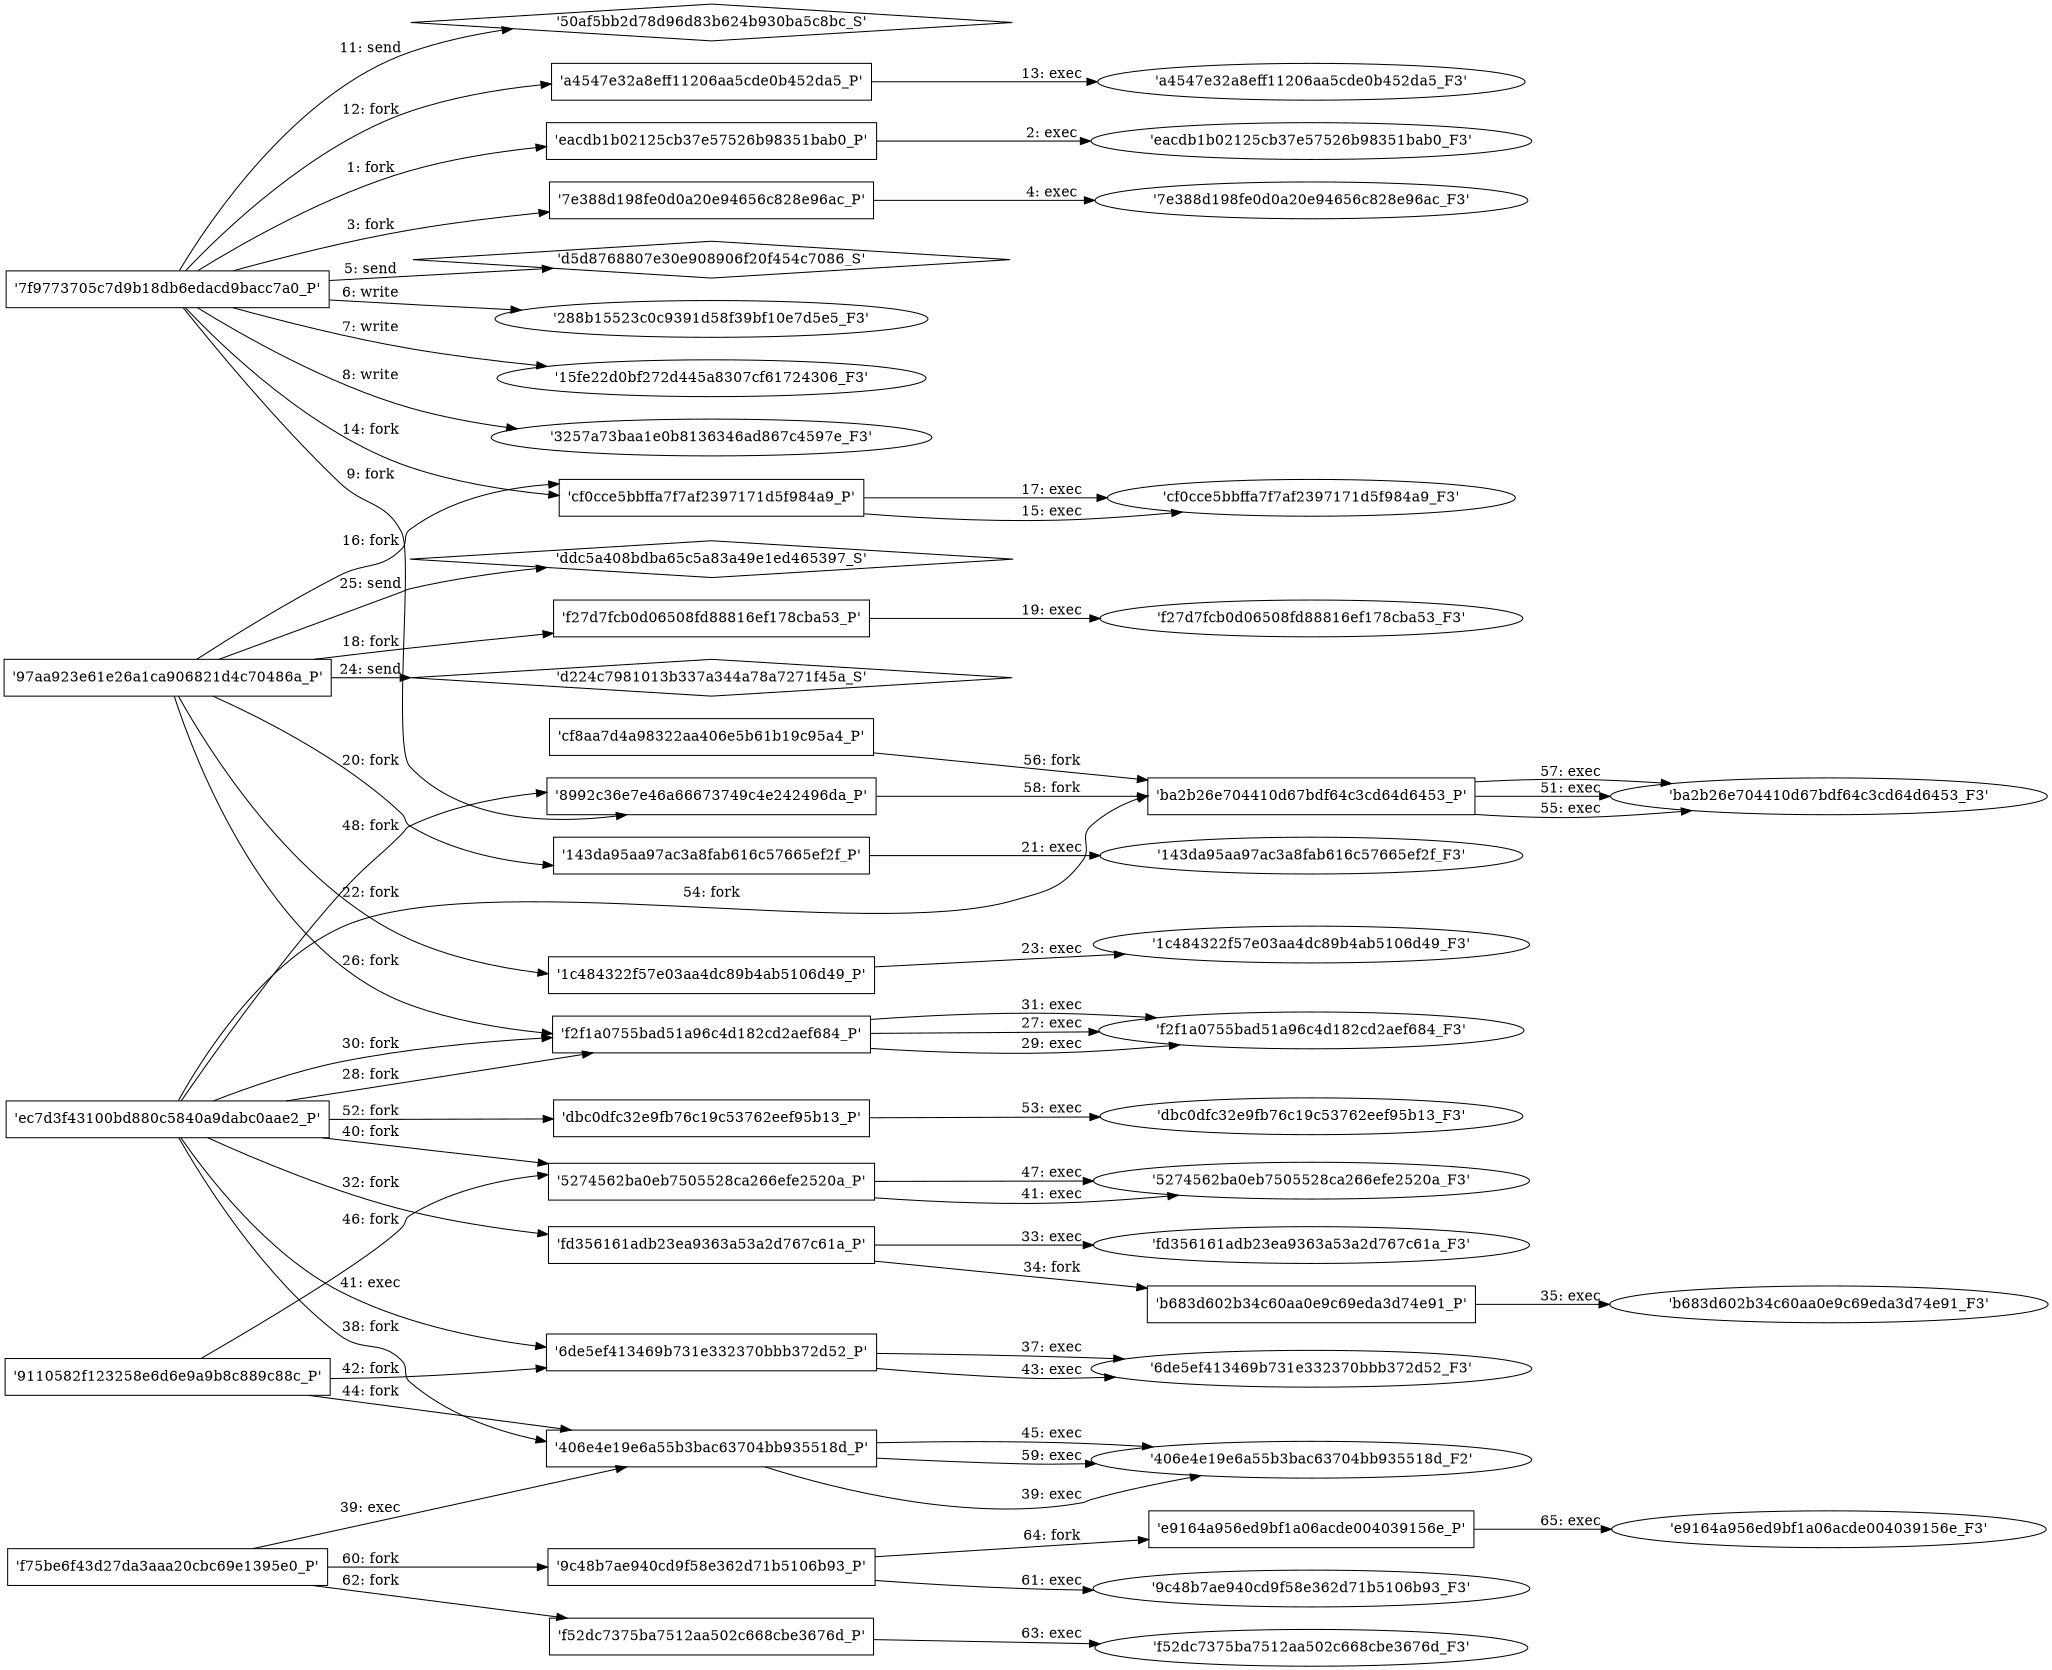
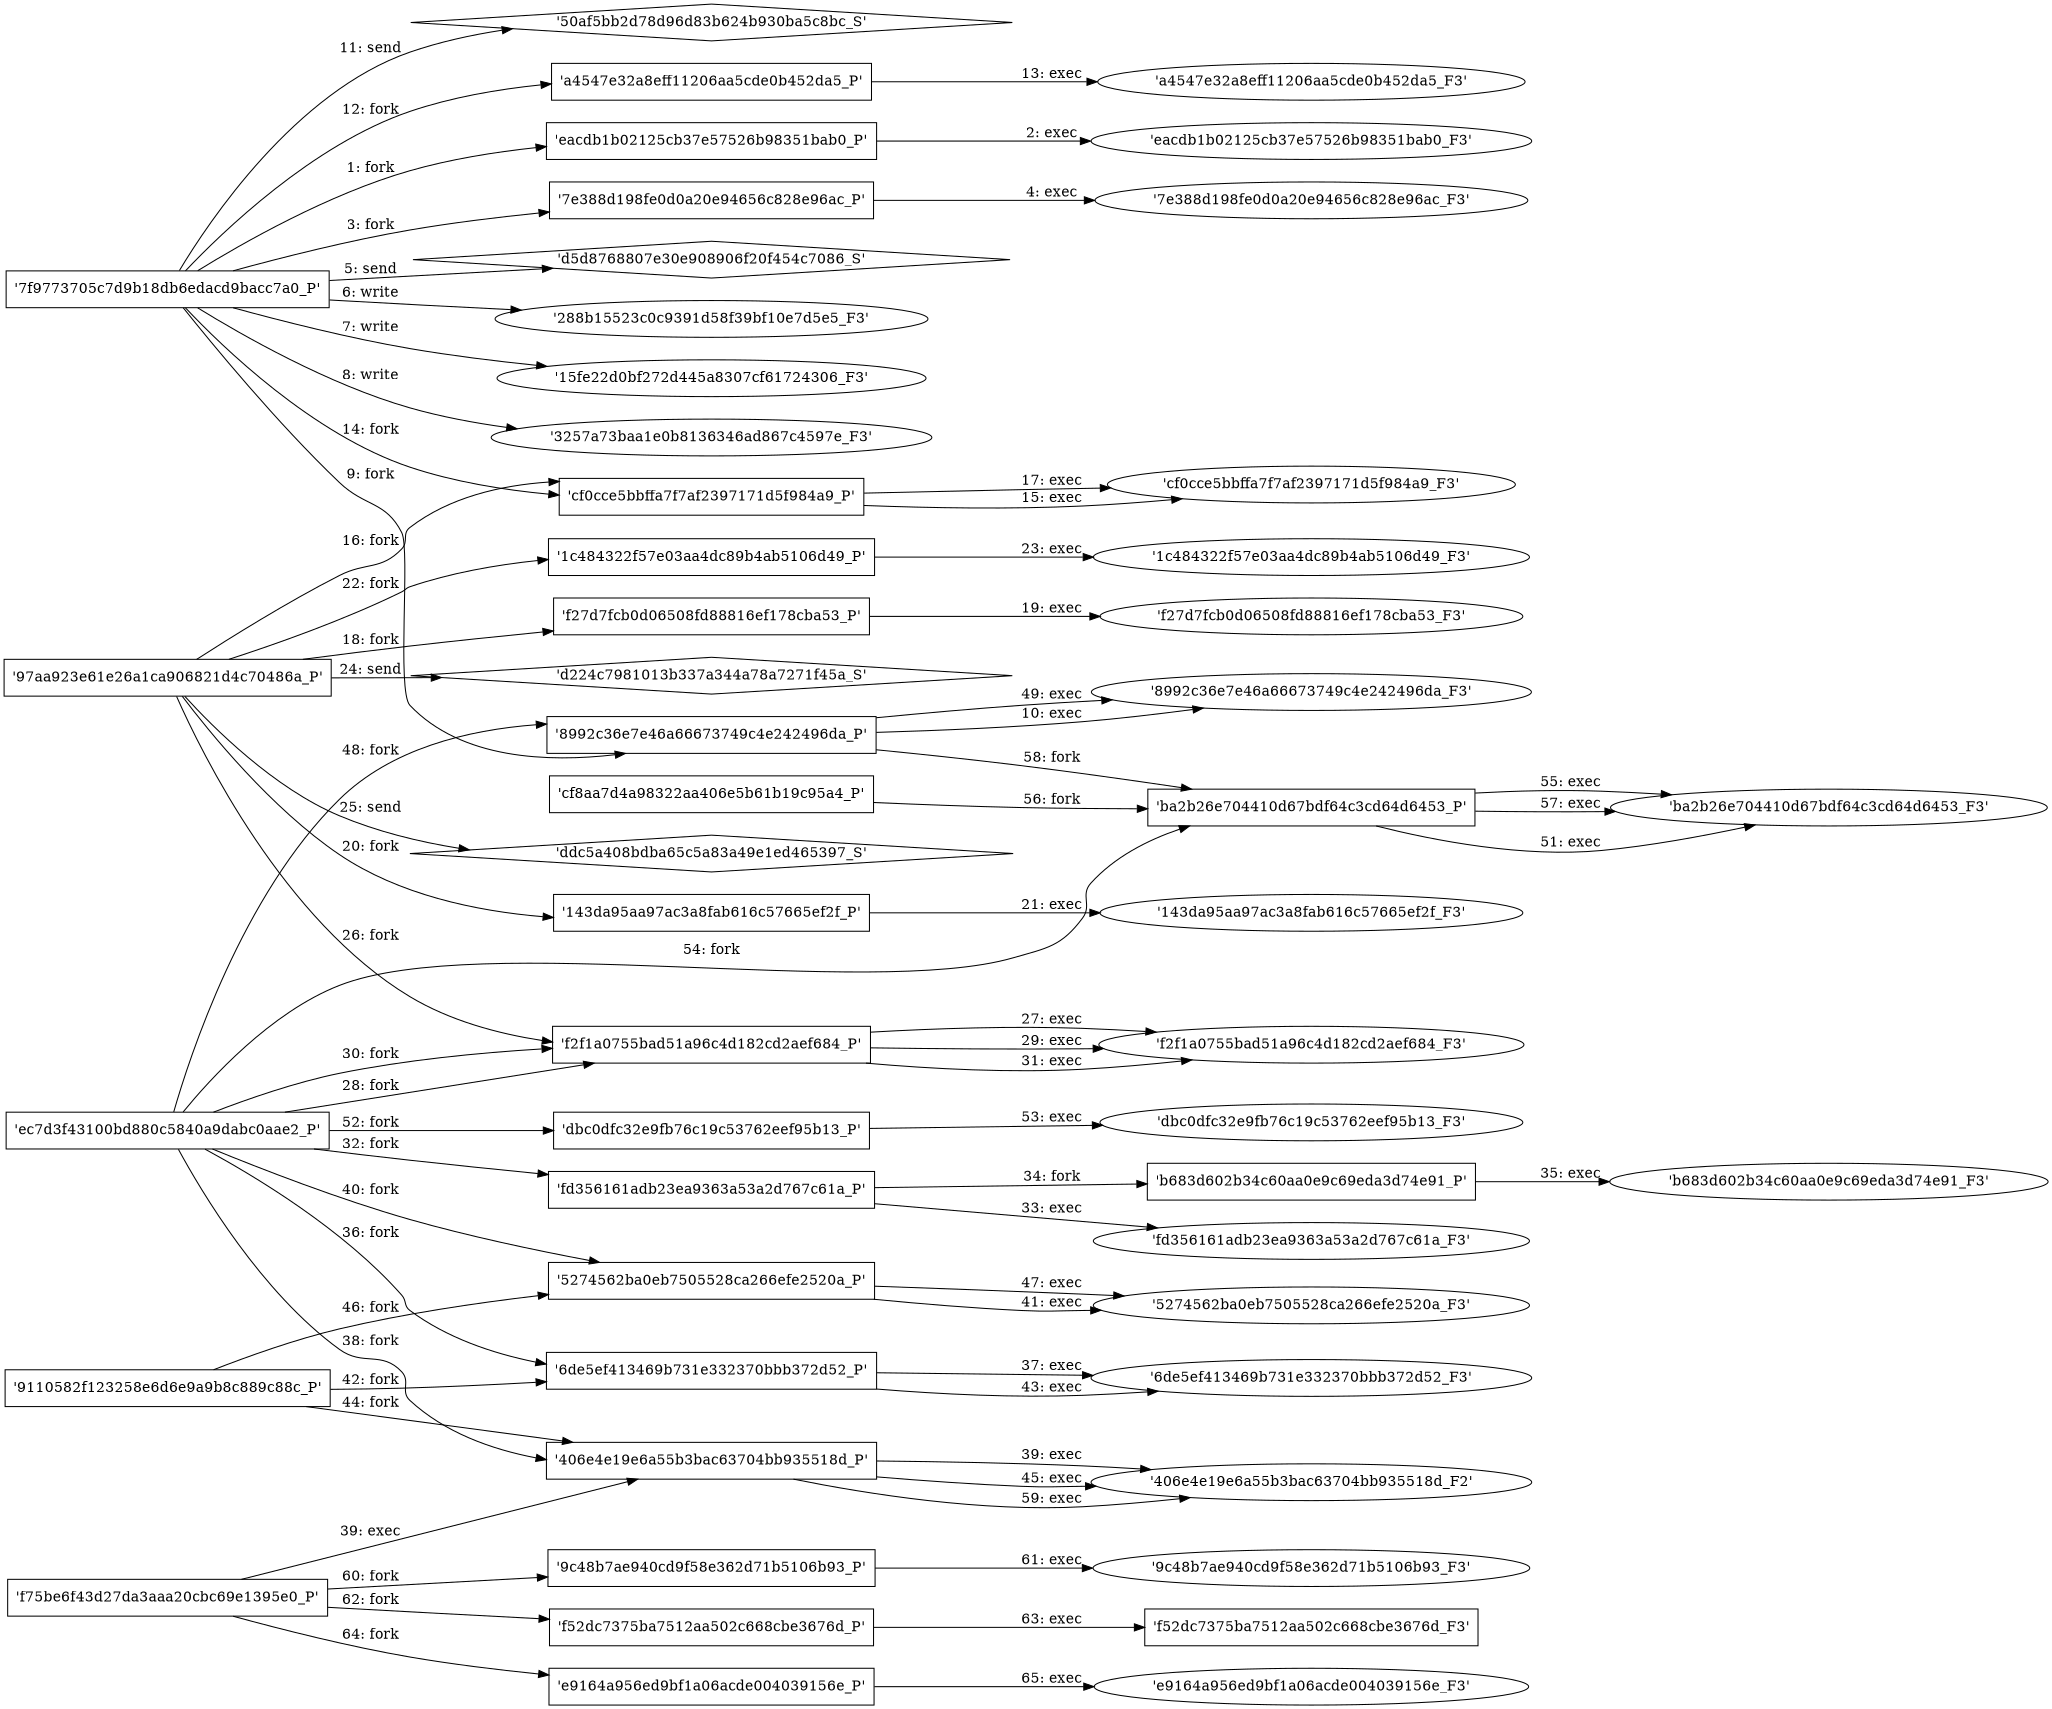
node "'8992c36e7e46a66673749c4e242496da_F3'": added
edge "'ec7d3f43100bd880c5840a9dabc0aae2_P'" -> "'6de5ef413469b731e332370bbb372d52_P'": label "41: exec" -> "36: fork"
edge "'9c48b7ae940cd9f58e362d71b5106b93_P'" -> "'e9164a956ed9bf1a06acde004039156e_P'": now "'f75be6f43d27da3aaa20cbc69e1395e0_P'" -> "'e9164a956ed9bf1a06acde004039156e_P'"
node "'f52dc7375ba7512aa502c668cbe3676d_F3'": shape ellipse -> box
